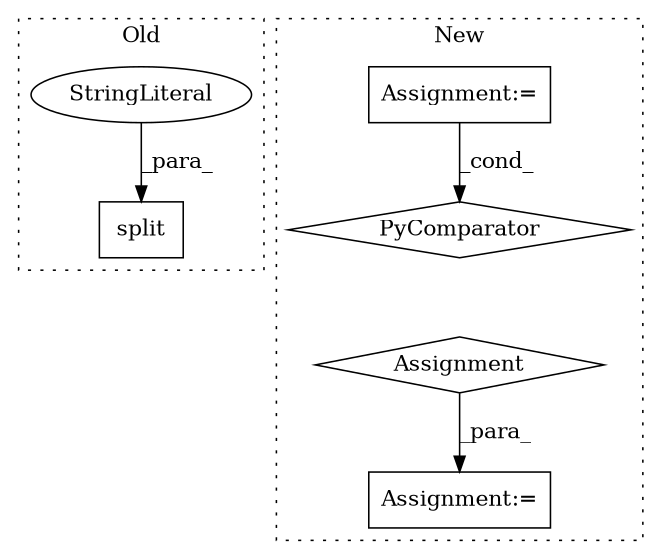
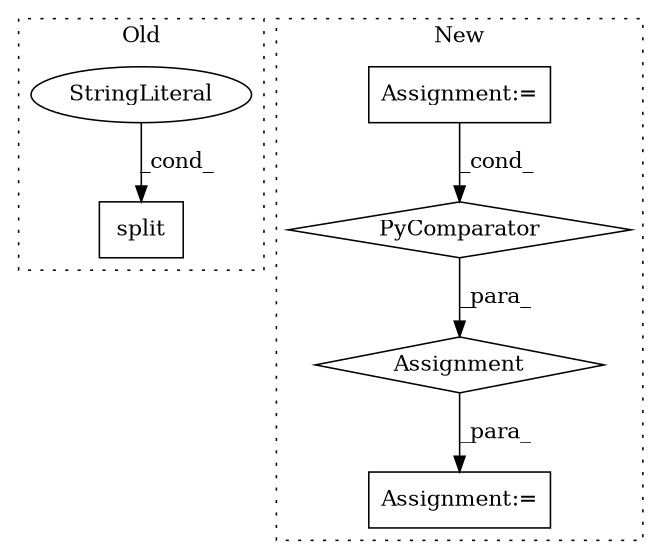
edge "StringLiteral" -> "split": label "_para_" -> "_cond_"
edge "PyComparator" -> "Assignment": added, label "_para_"
